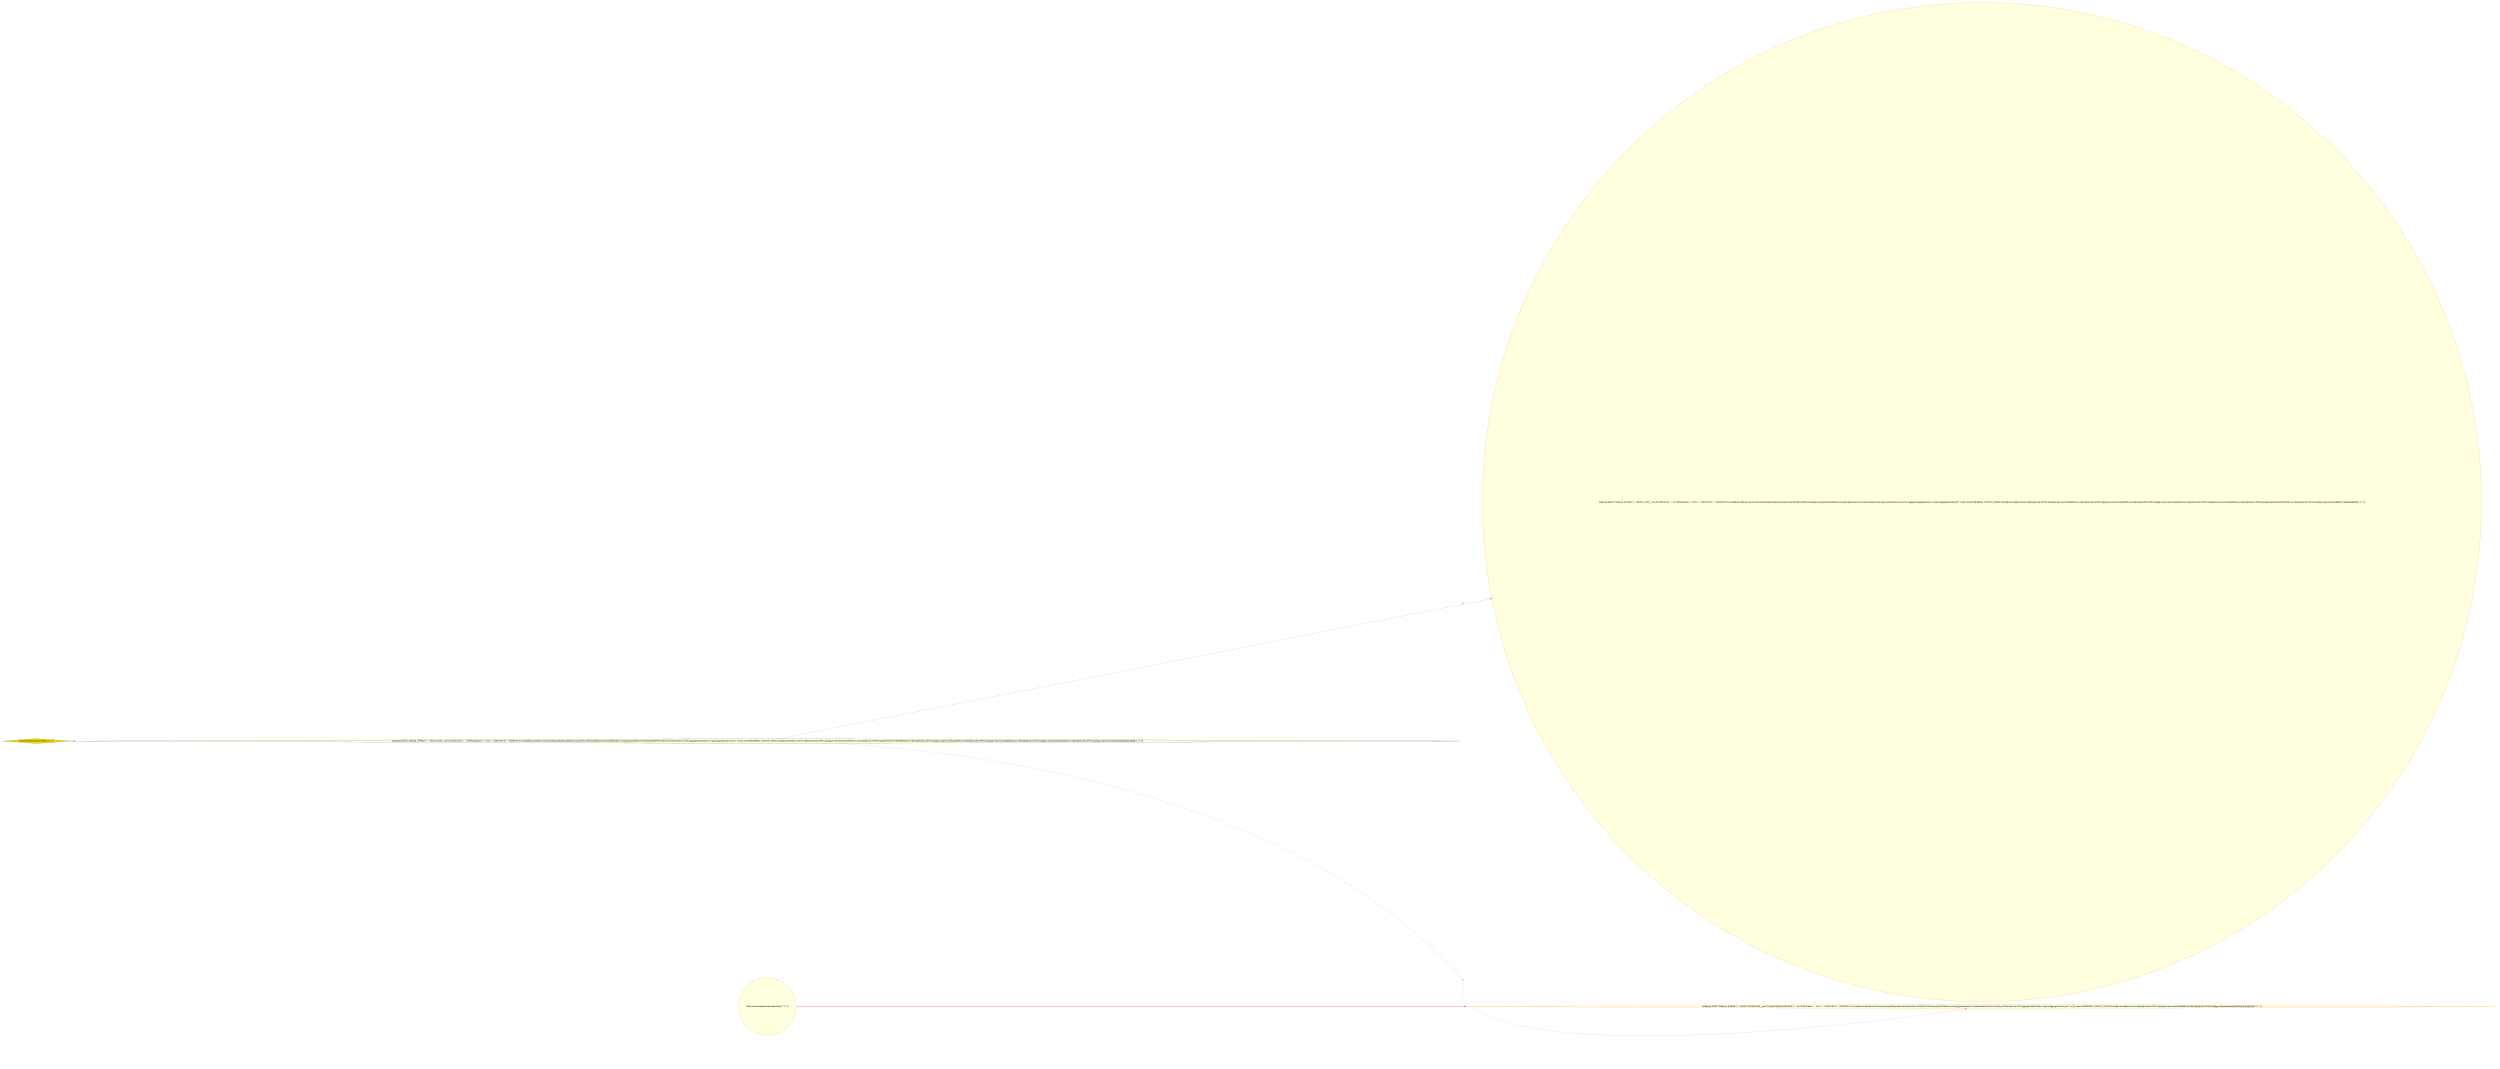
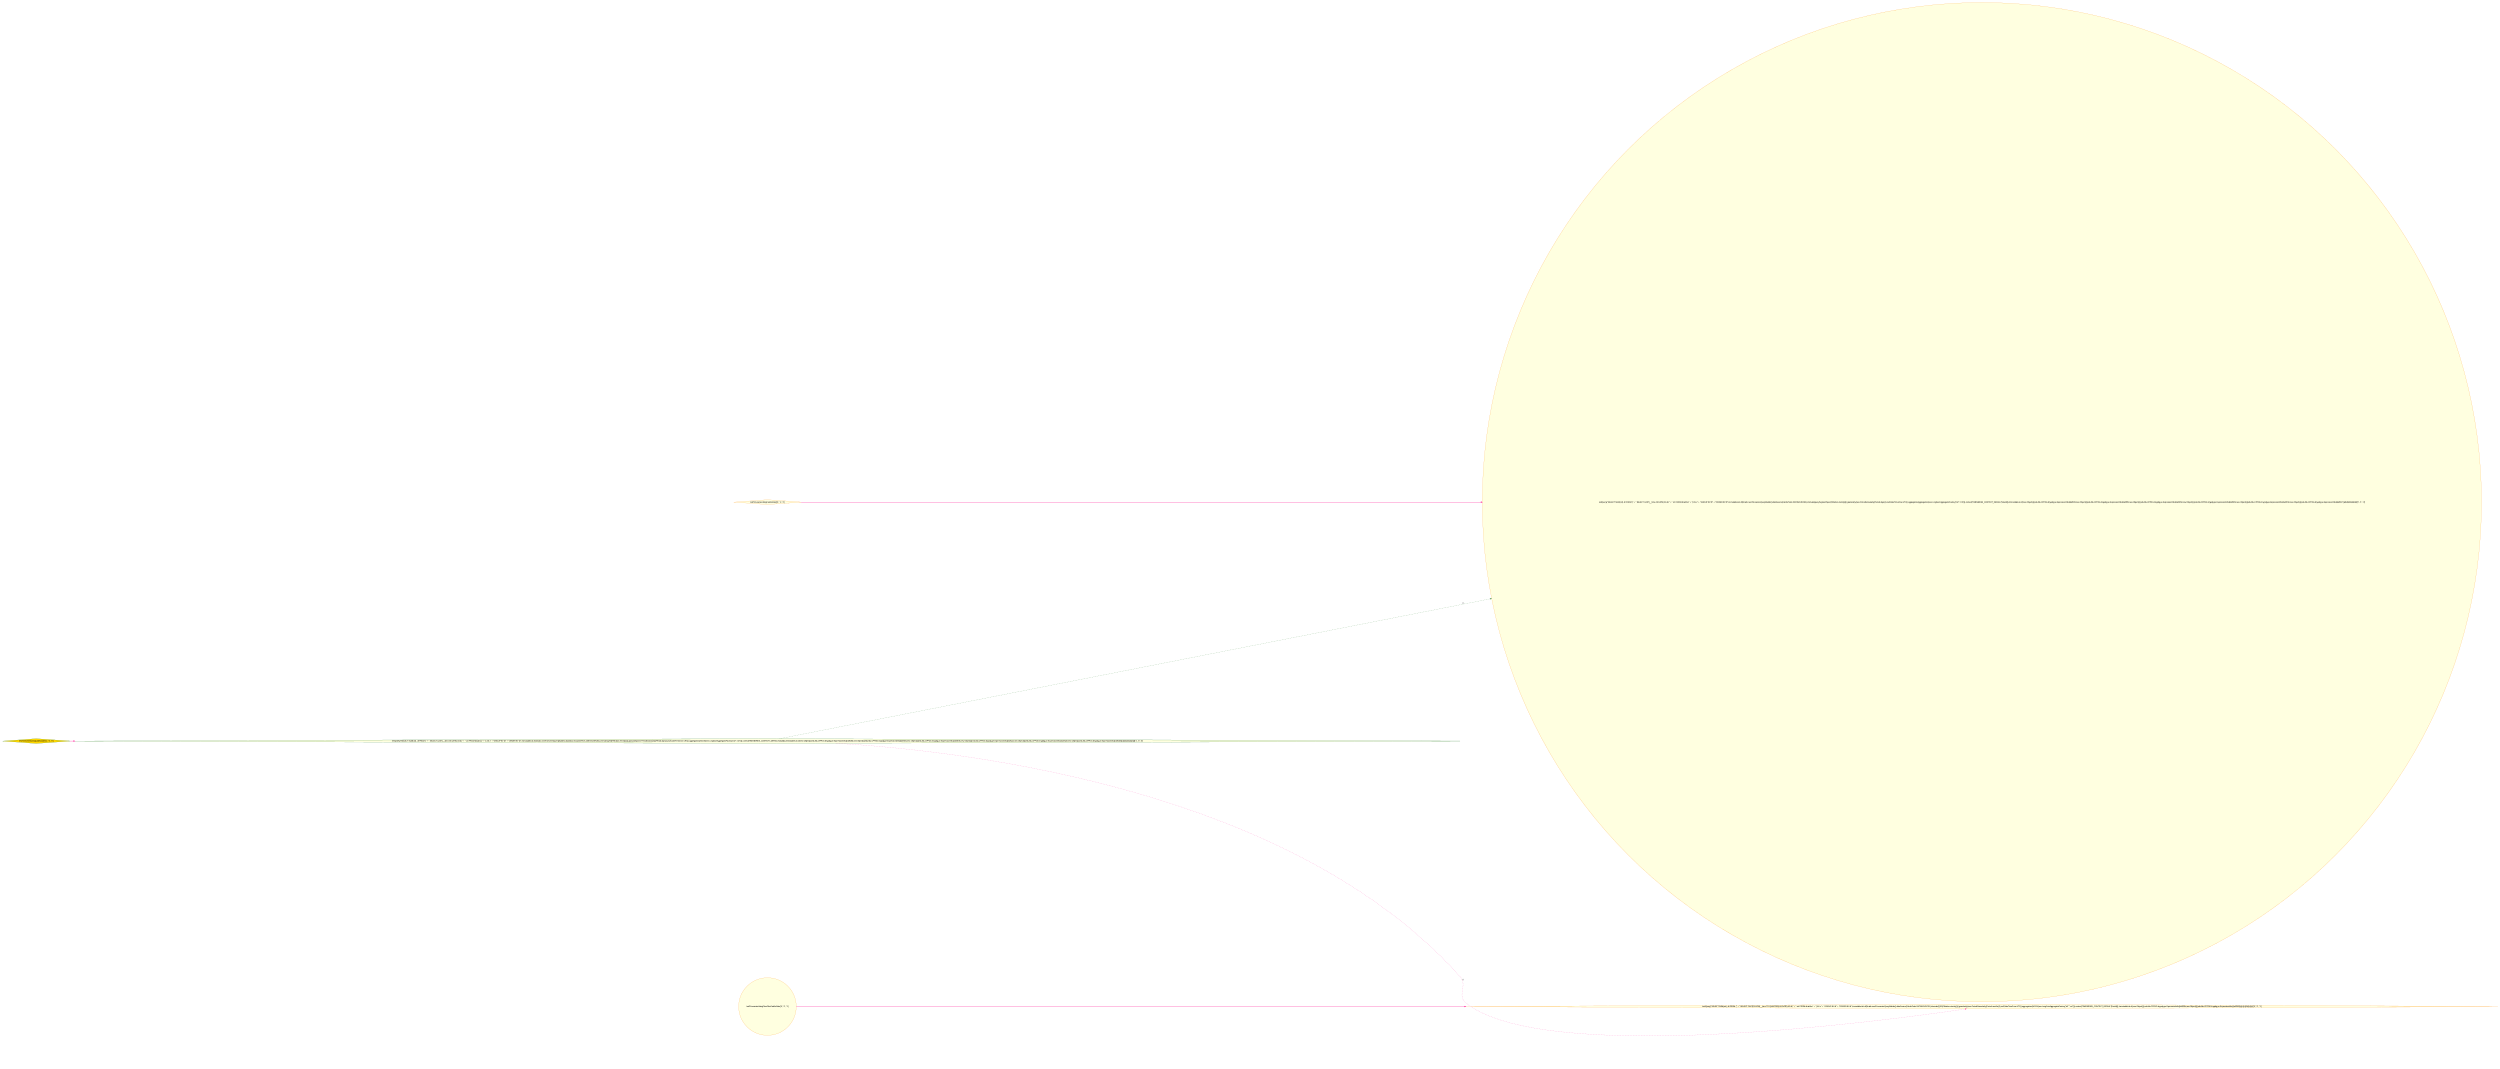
node "testTimeseriesUsingCastAsDate['0', '1', '0']": added
